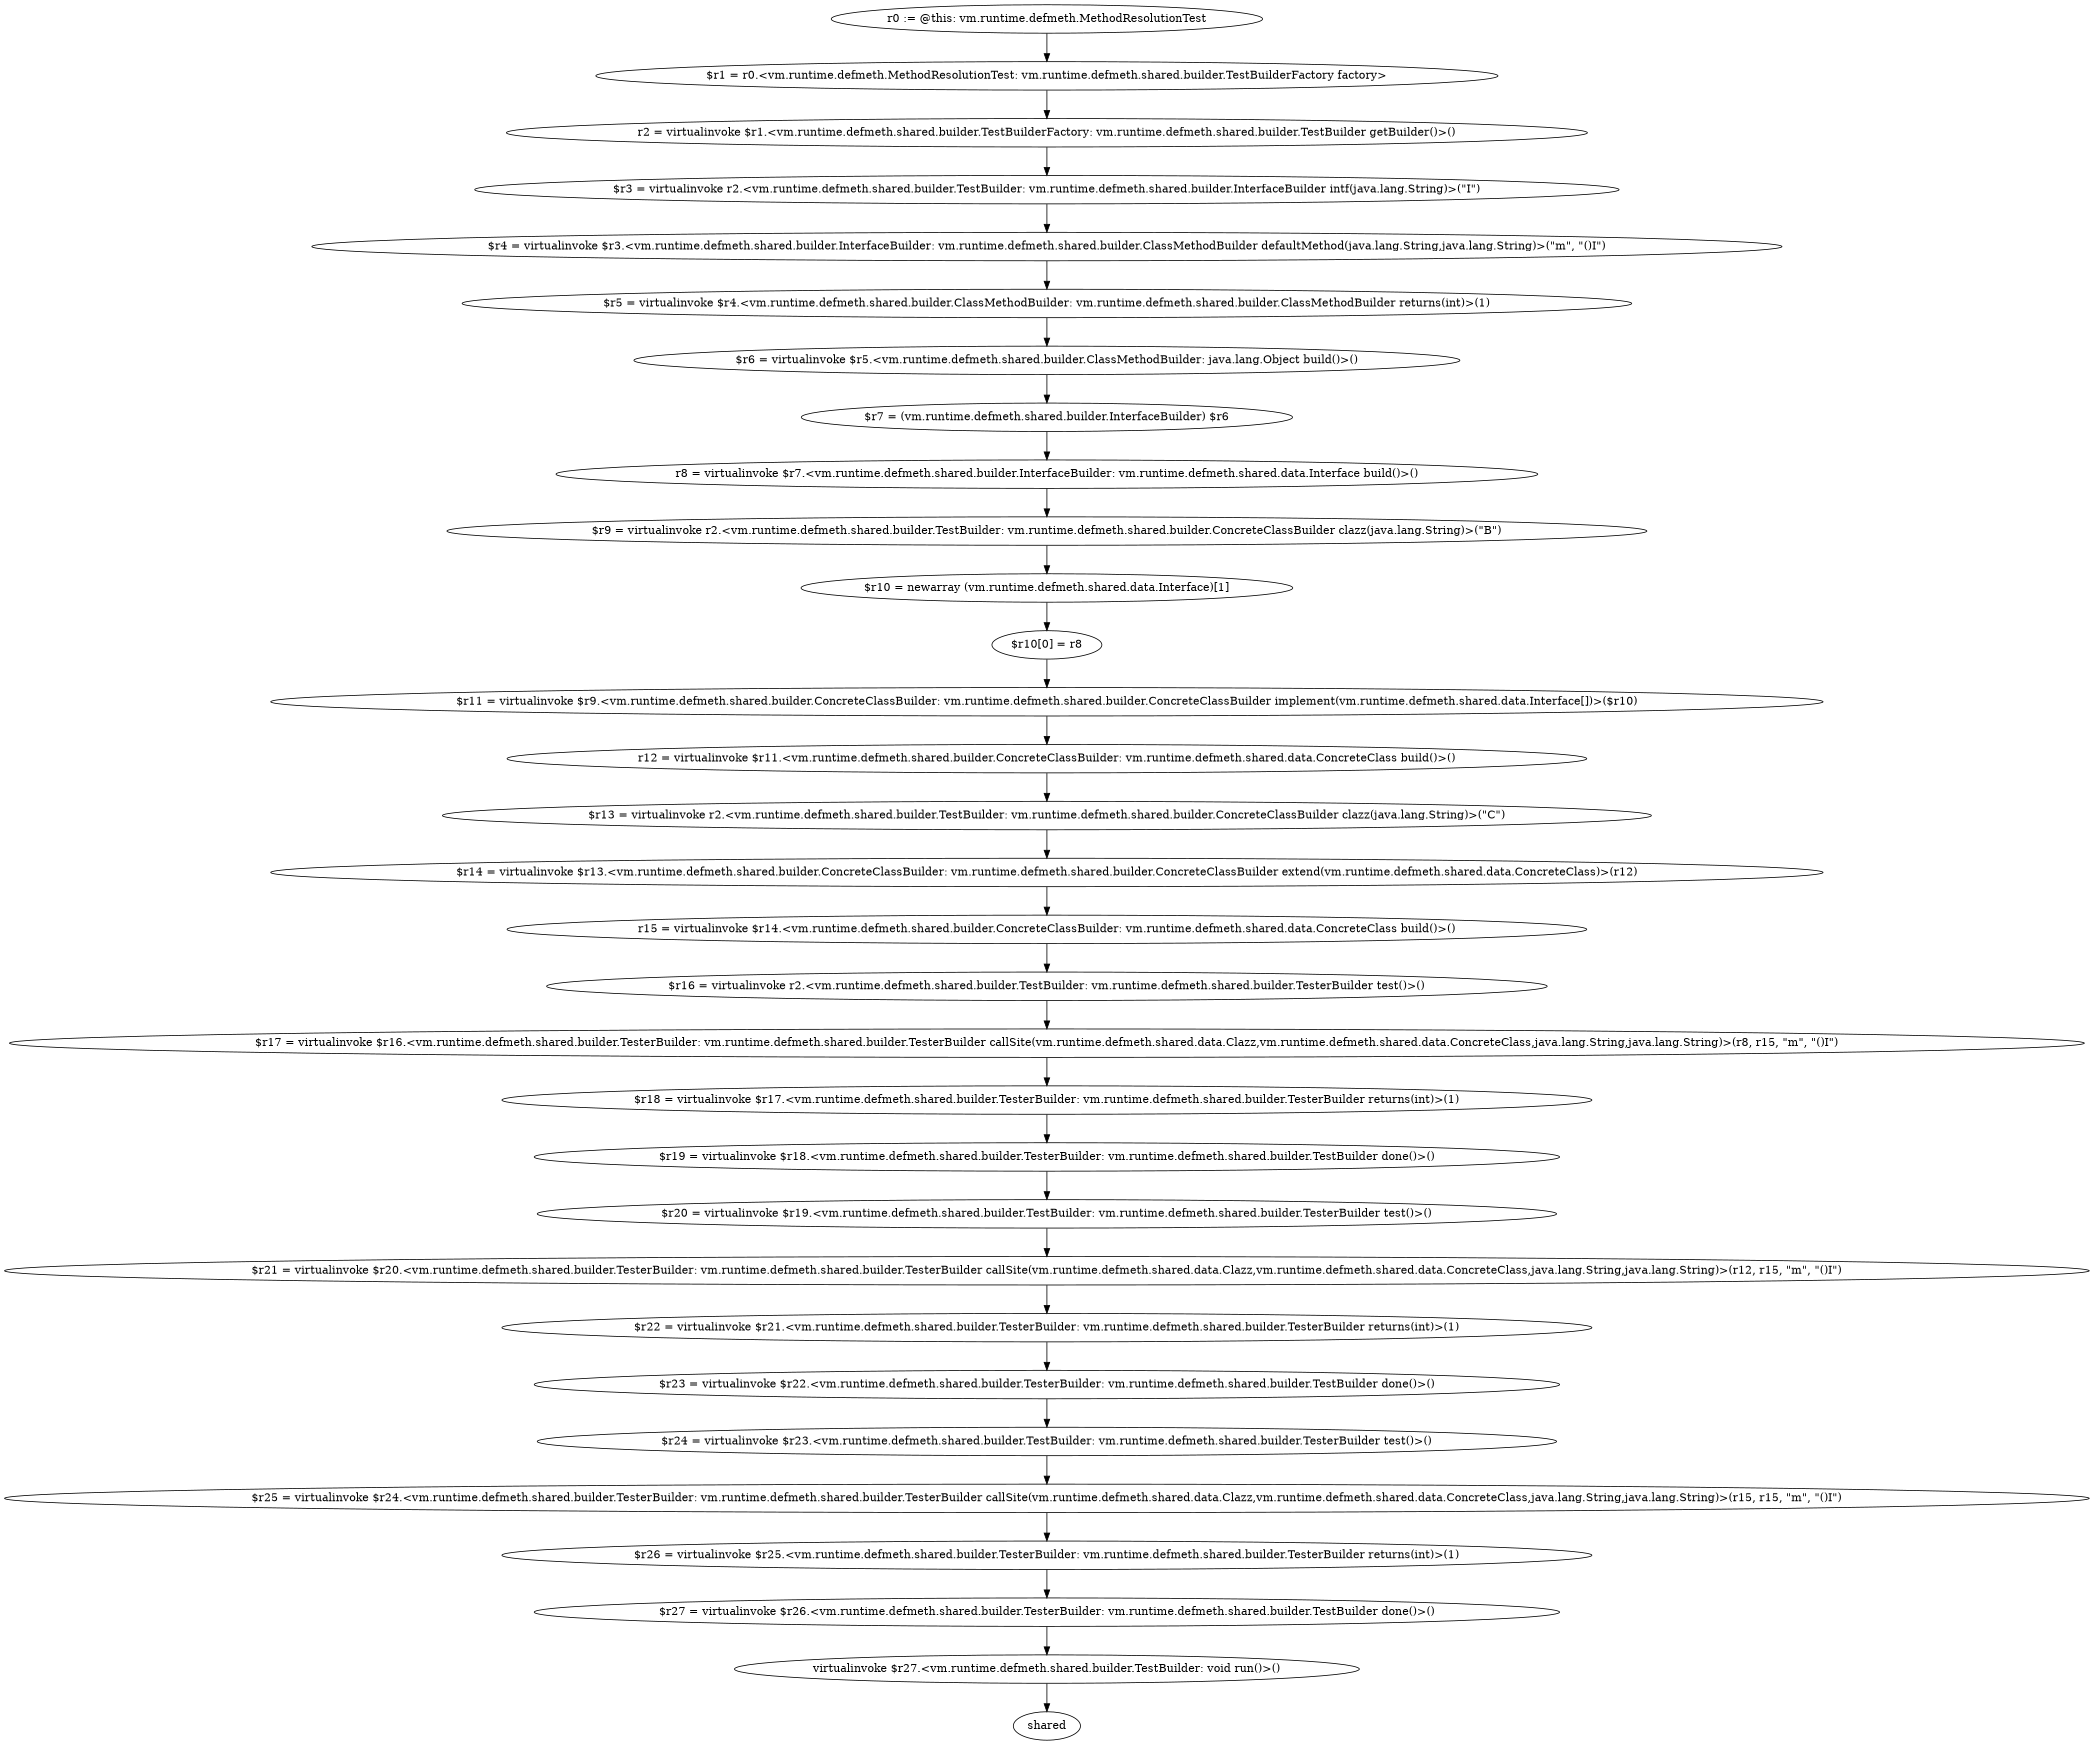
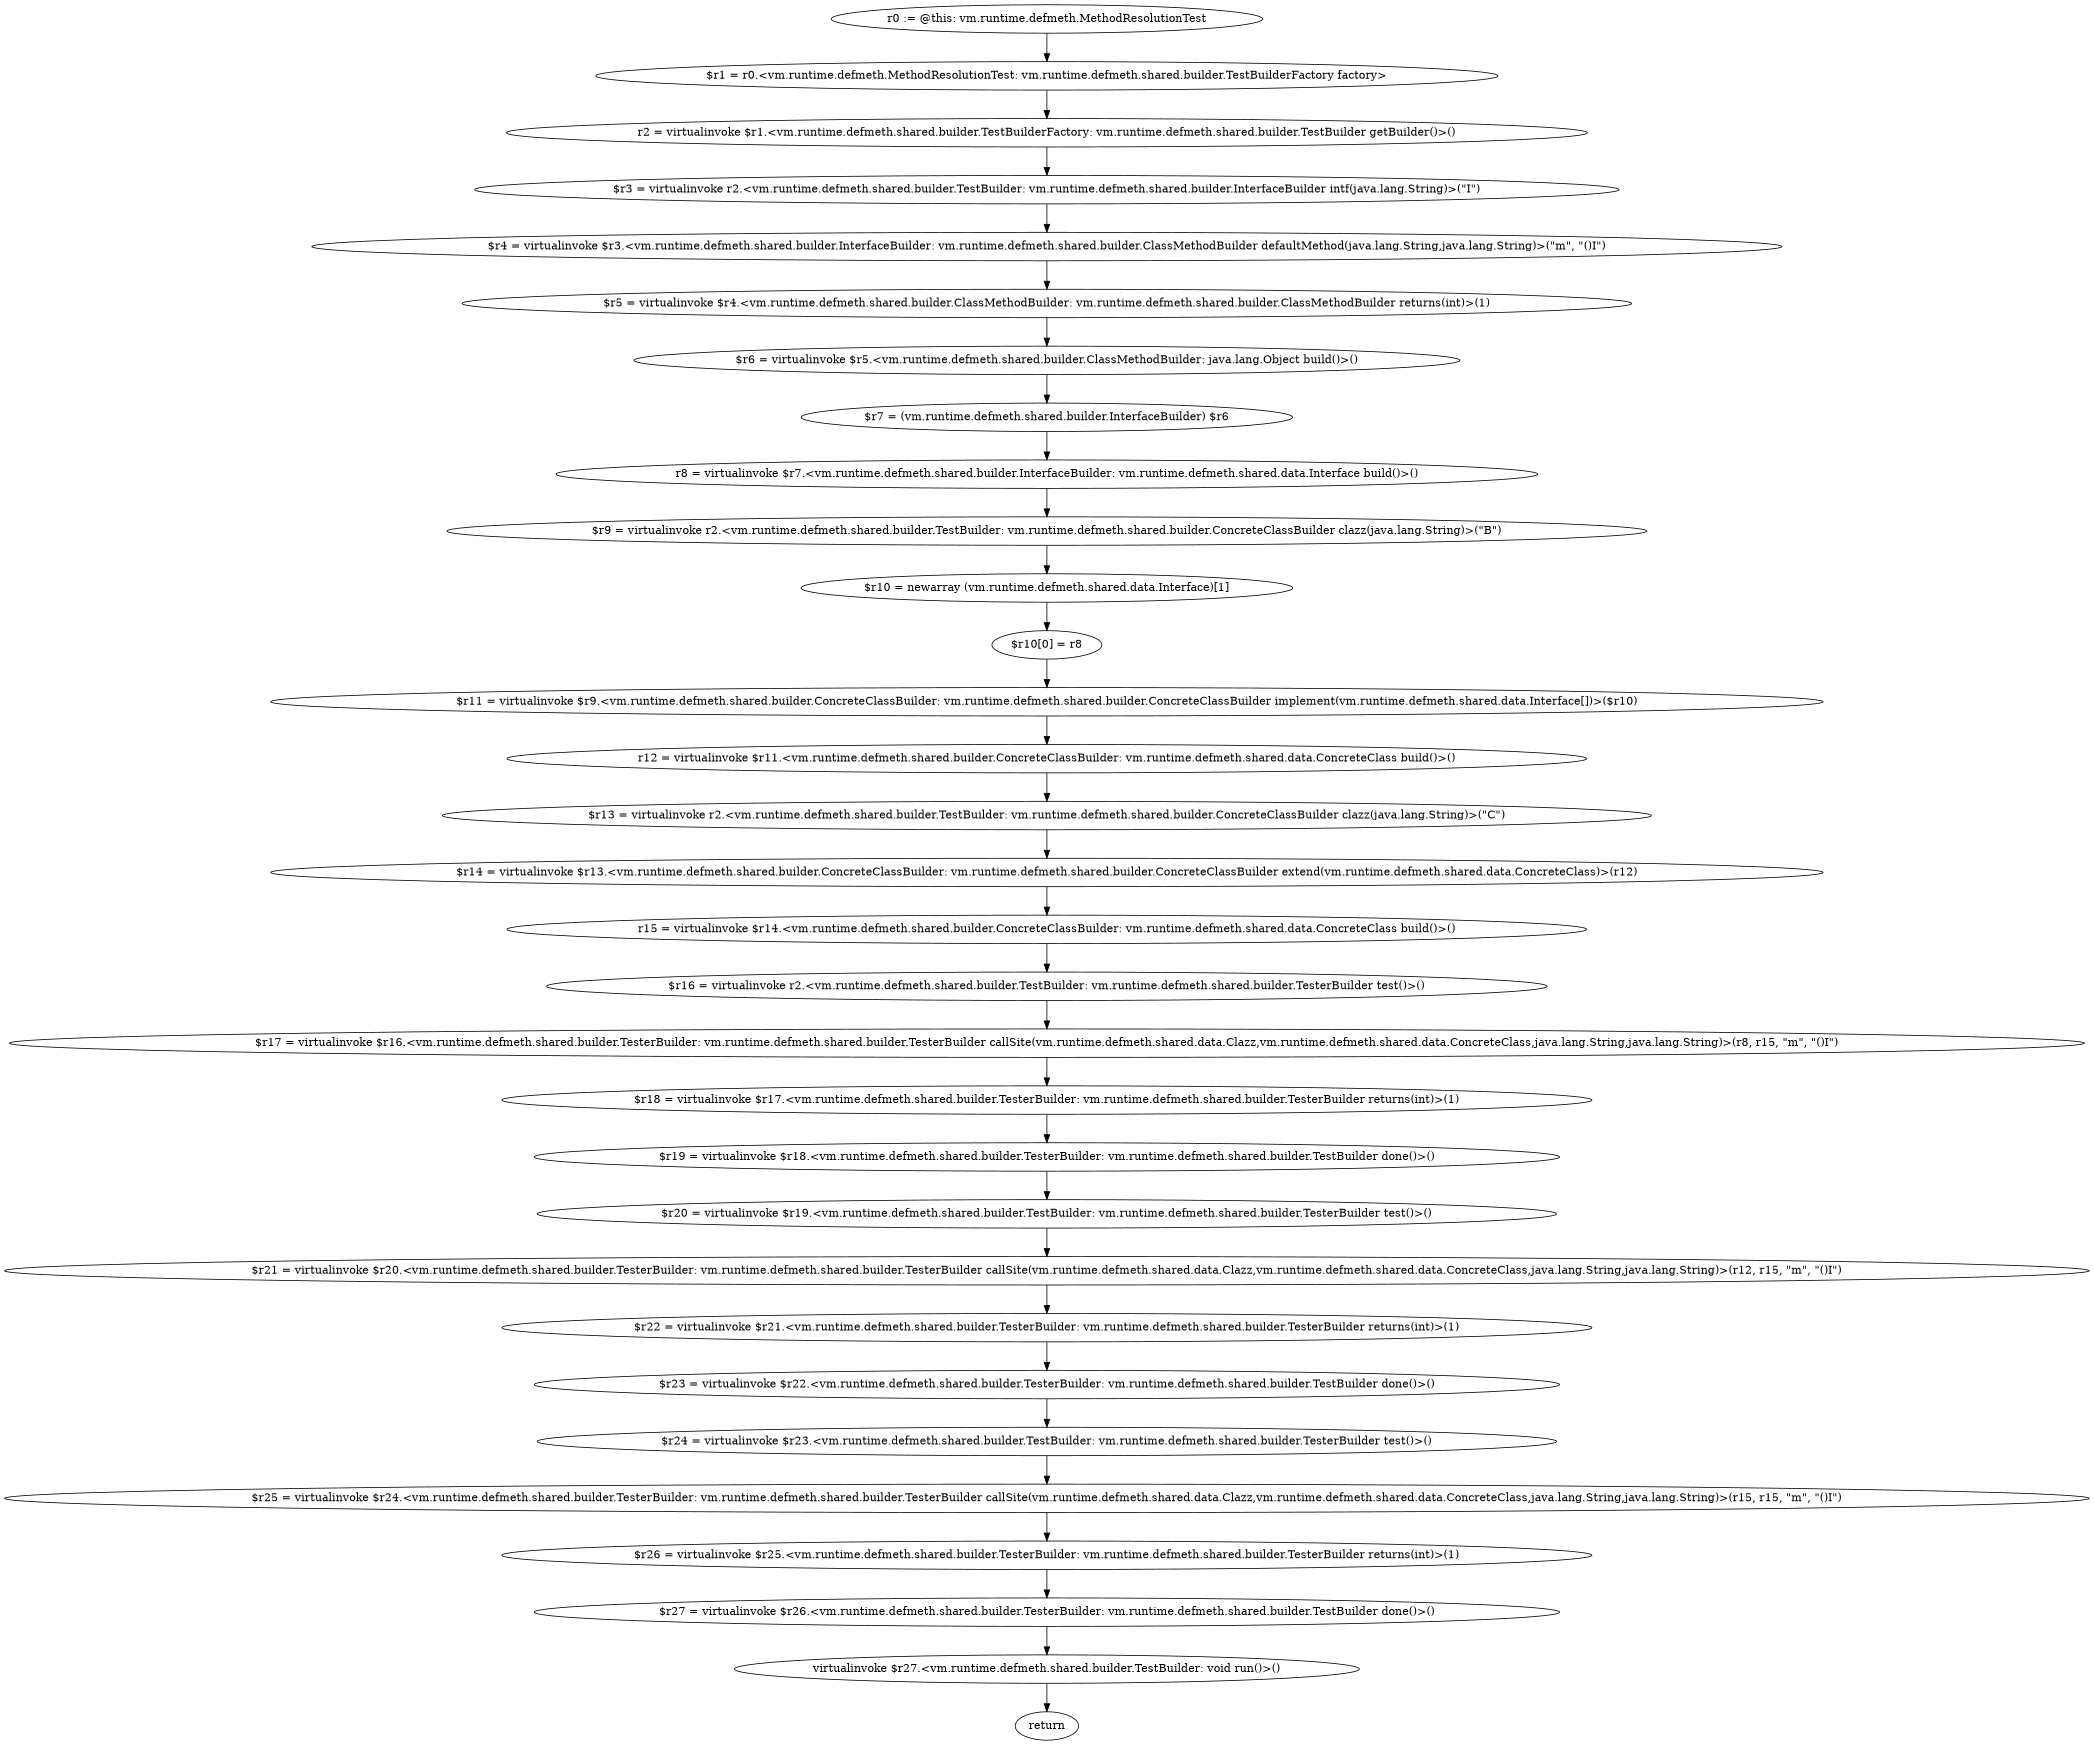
node "shared": label "shared" -> "return"
